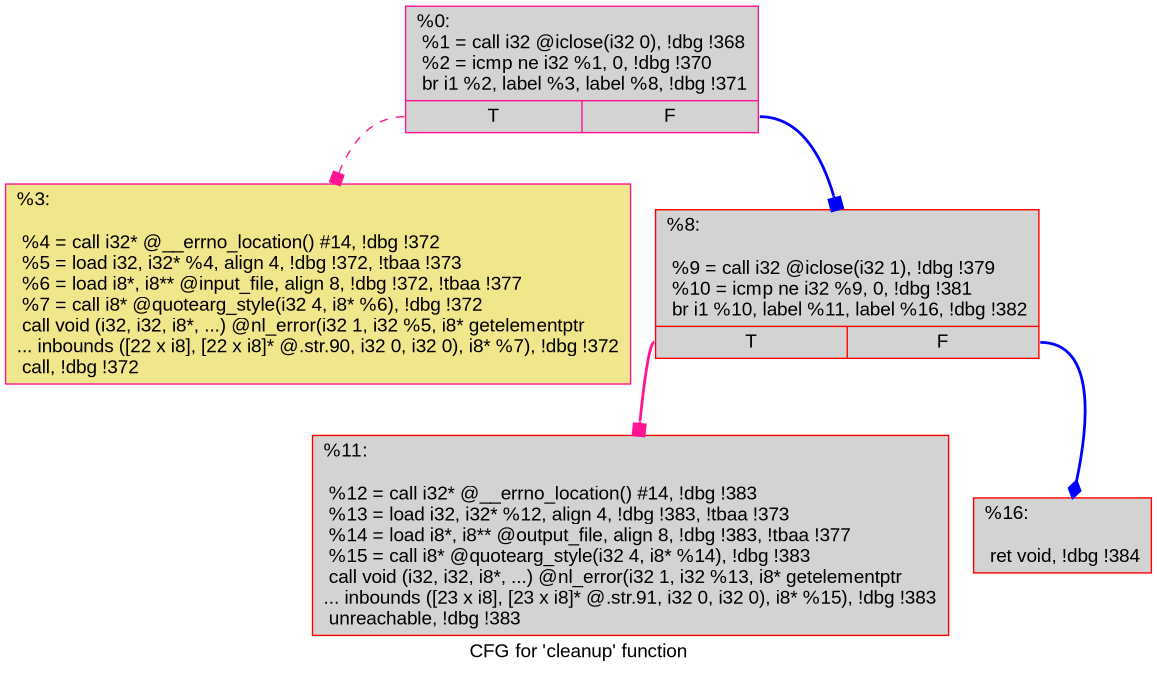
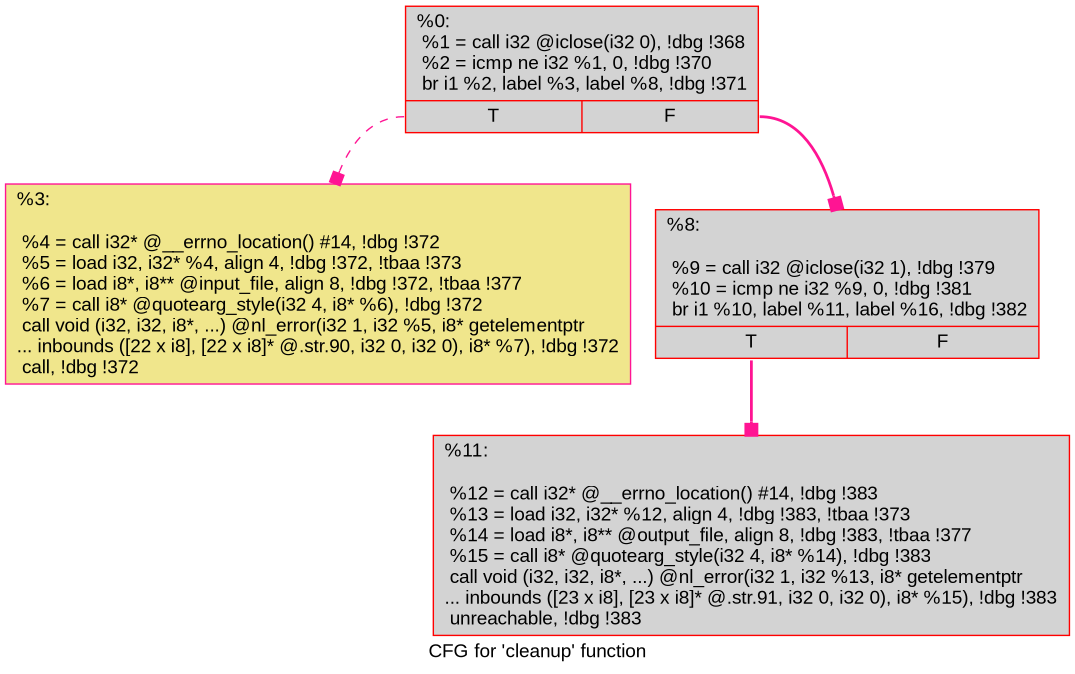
node "%0:": color deeppink -> red
edge "%0:" -> "%8:": color blue -> deeppink
node "%16:": removed
